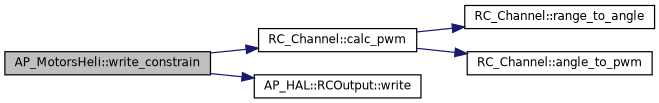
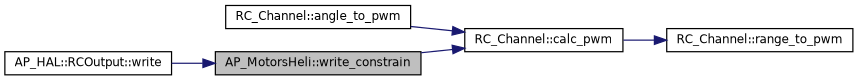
node "RC_Channel::range_to_angle": label "RC_Channel::range_to_angle" -> "RC_Channel::range_to_pwm"
edge "RC_Channel::calc_pwm" -> "RC_Channel::angle_to_pwm": reversed
edge "AP_MotorsHeli::write_constrain" -> "AP_HAL::RCOutput::write": reversed
